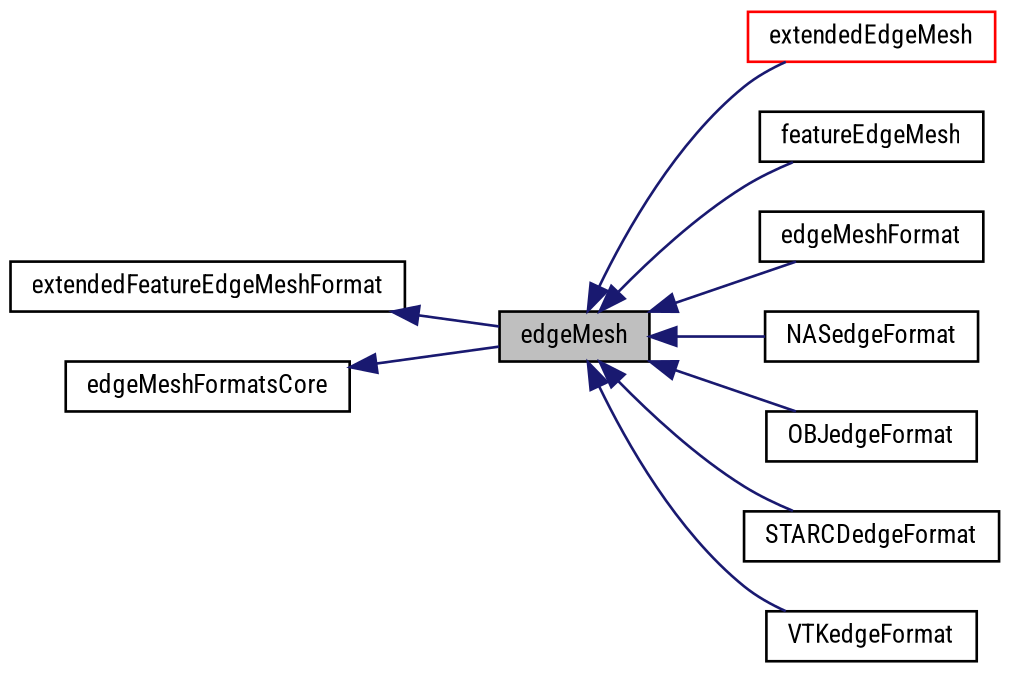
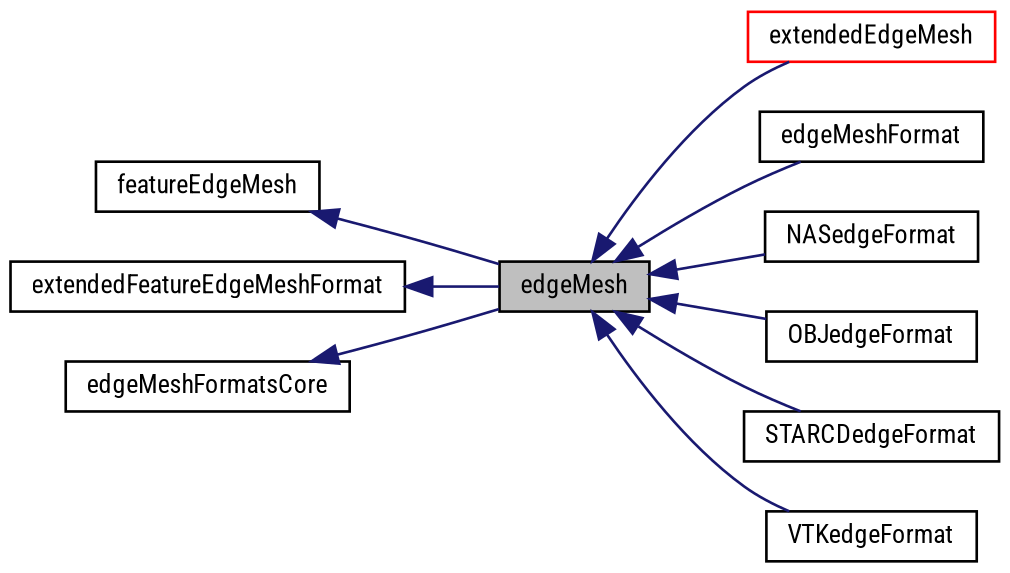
edge "featureEdgeMesh" -> "edgeMesh": reversed
